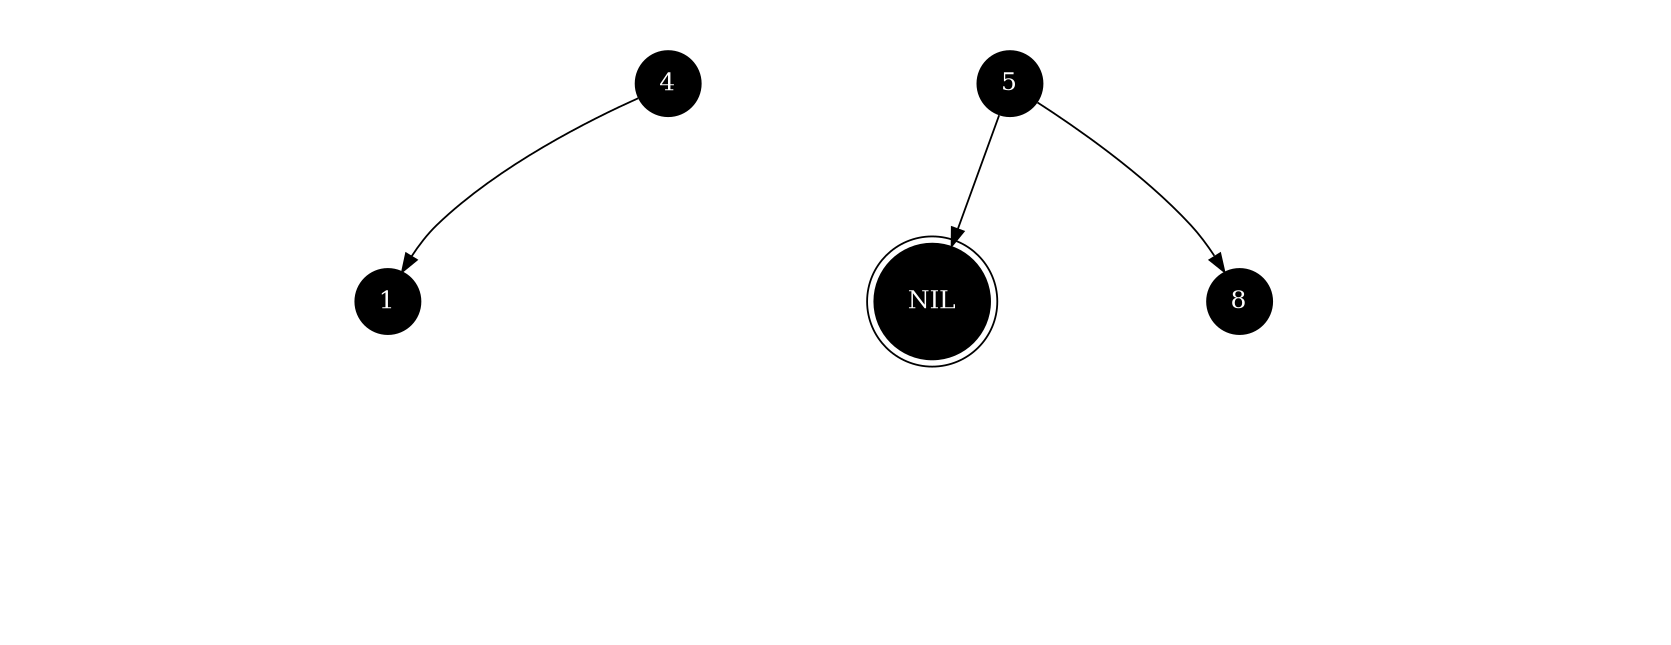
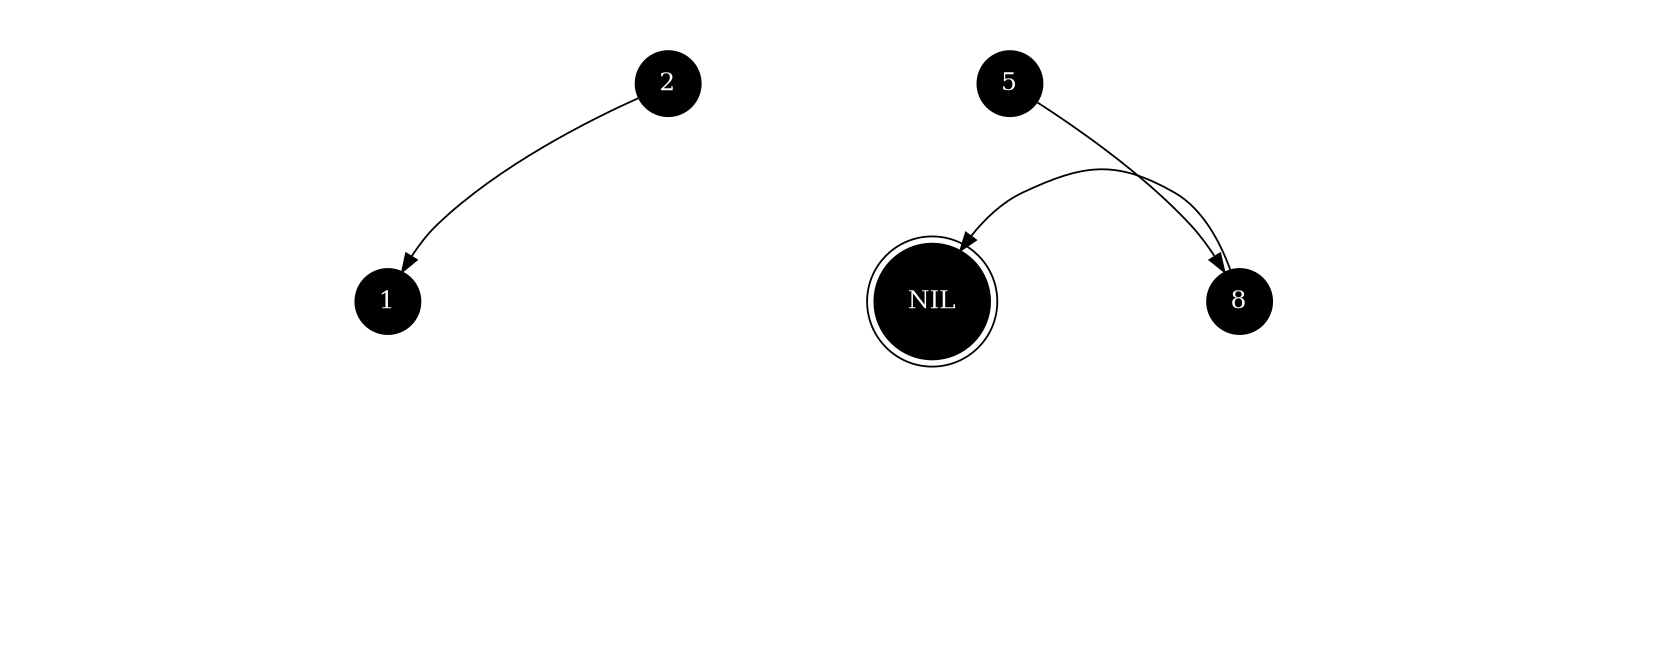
node "4": label "4" -> "2"
edge "5" -> "NIL": now "8" -> "NIL"
